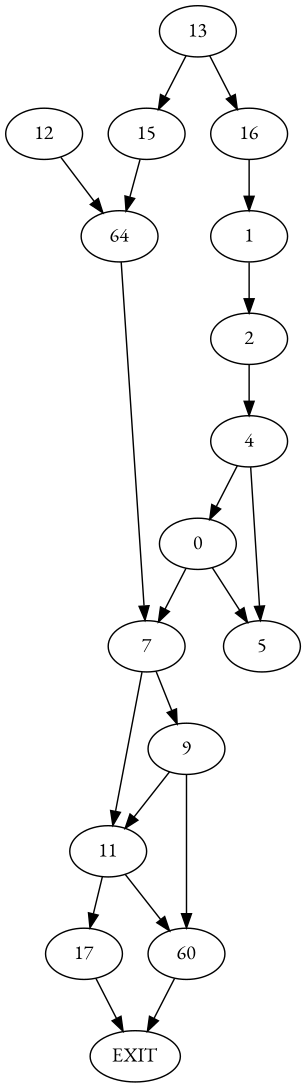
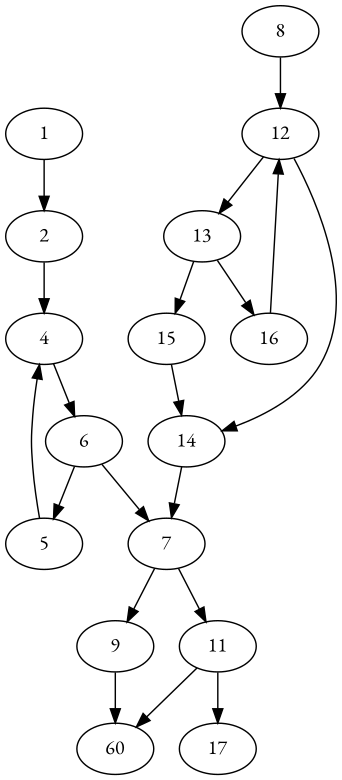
node "8": added
edge "16" -> "1": now "16" -> "12"
edge "12" -> "13": added
node "64": label "64" -> "14"
edge "4" -> "5": reversed
node "0": label "0" -> "6"
edge "9" -> "11": removed
node "EXIT": removed
